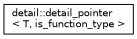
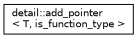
node "detail::detail_pointer < T, is_function_type >": label "detail::detail_pointer < T, is_function_type >" -> "detail::add_pointer < T, is_function_type >"
